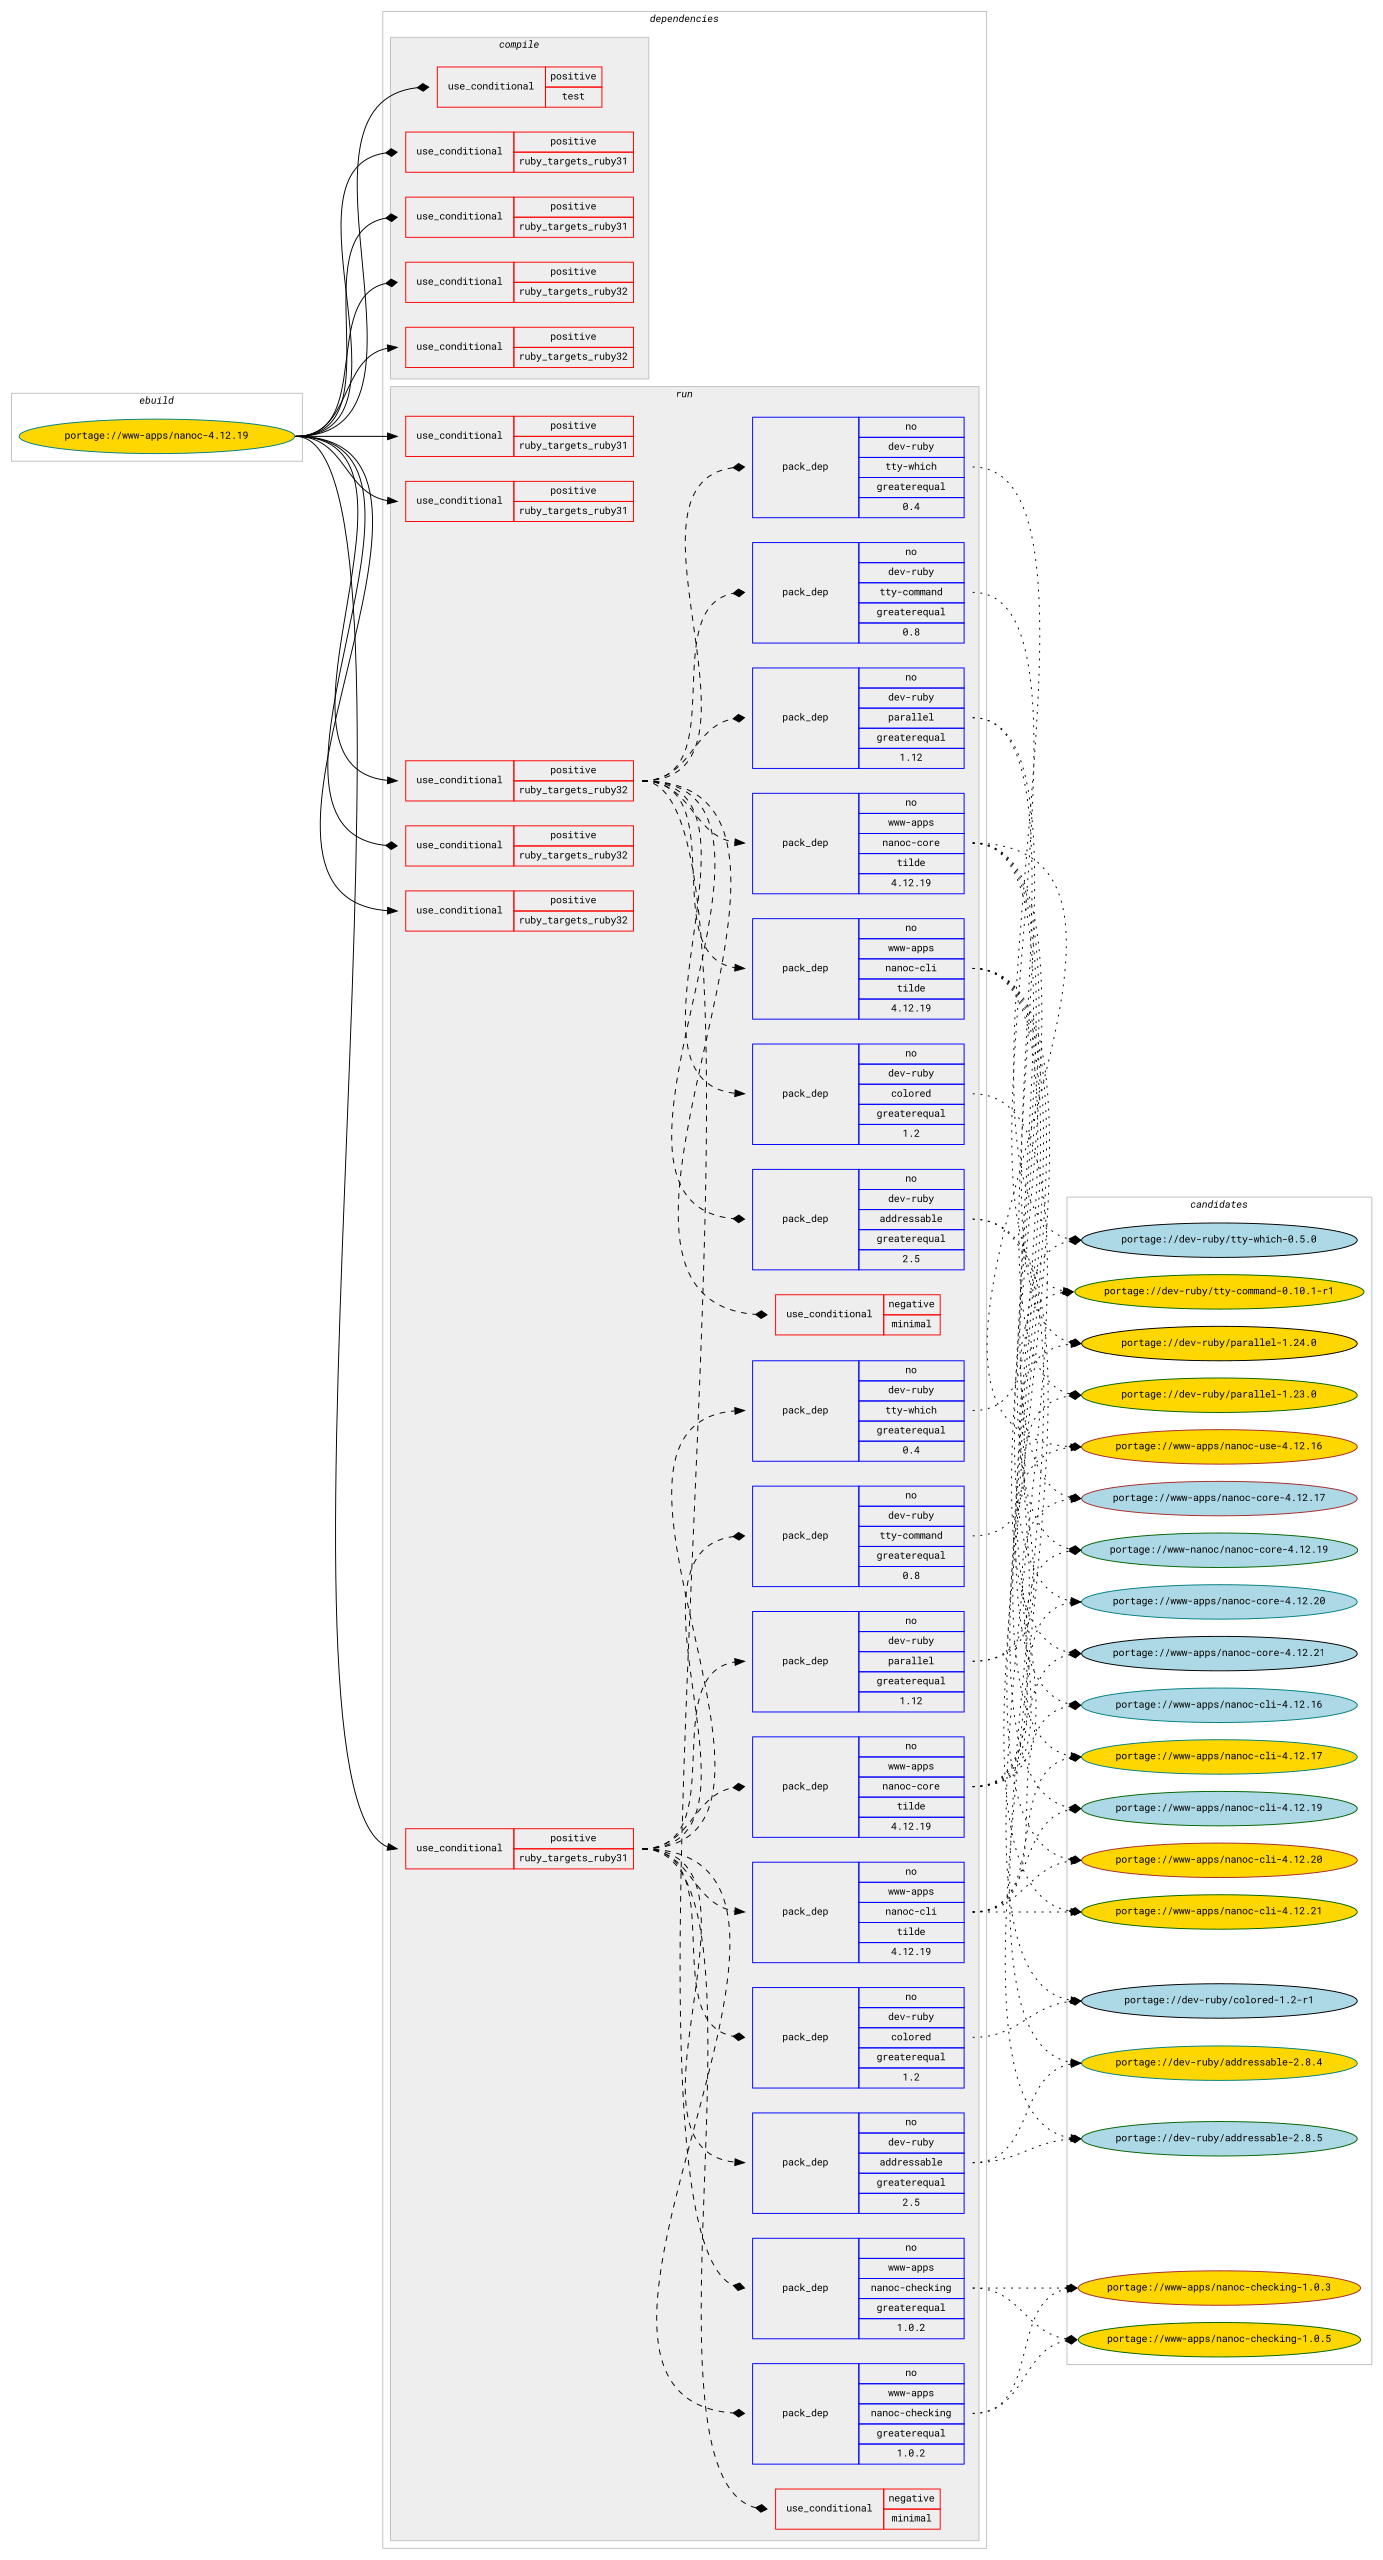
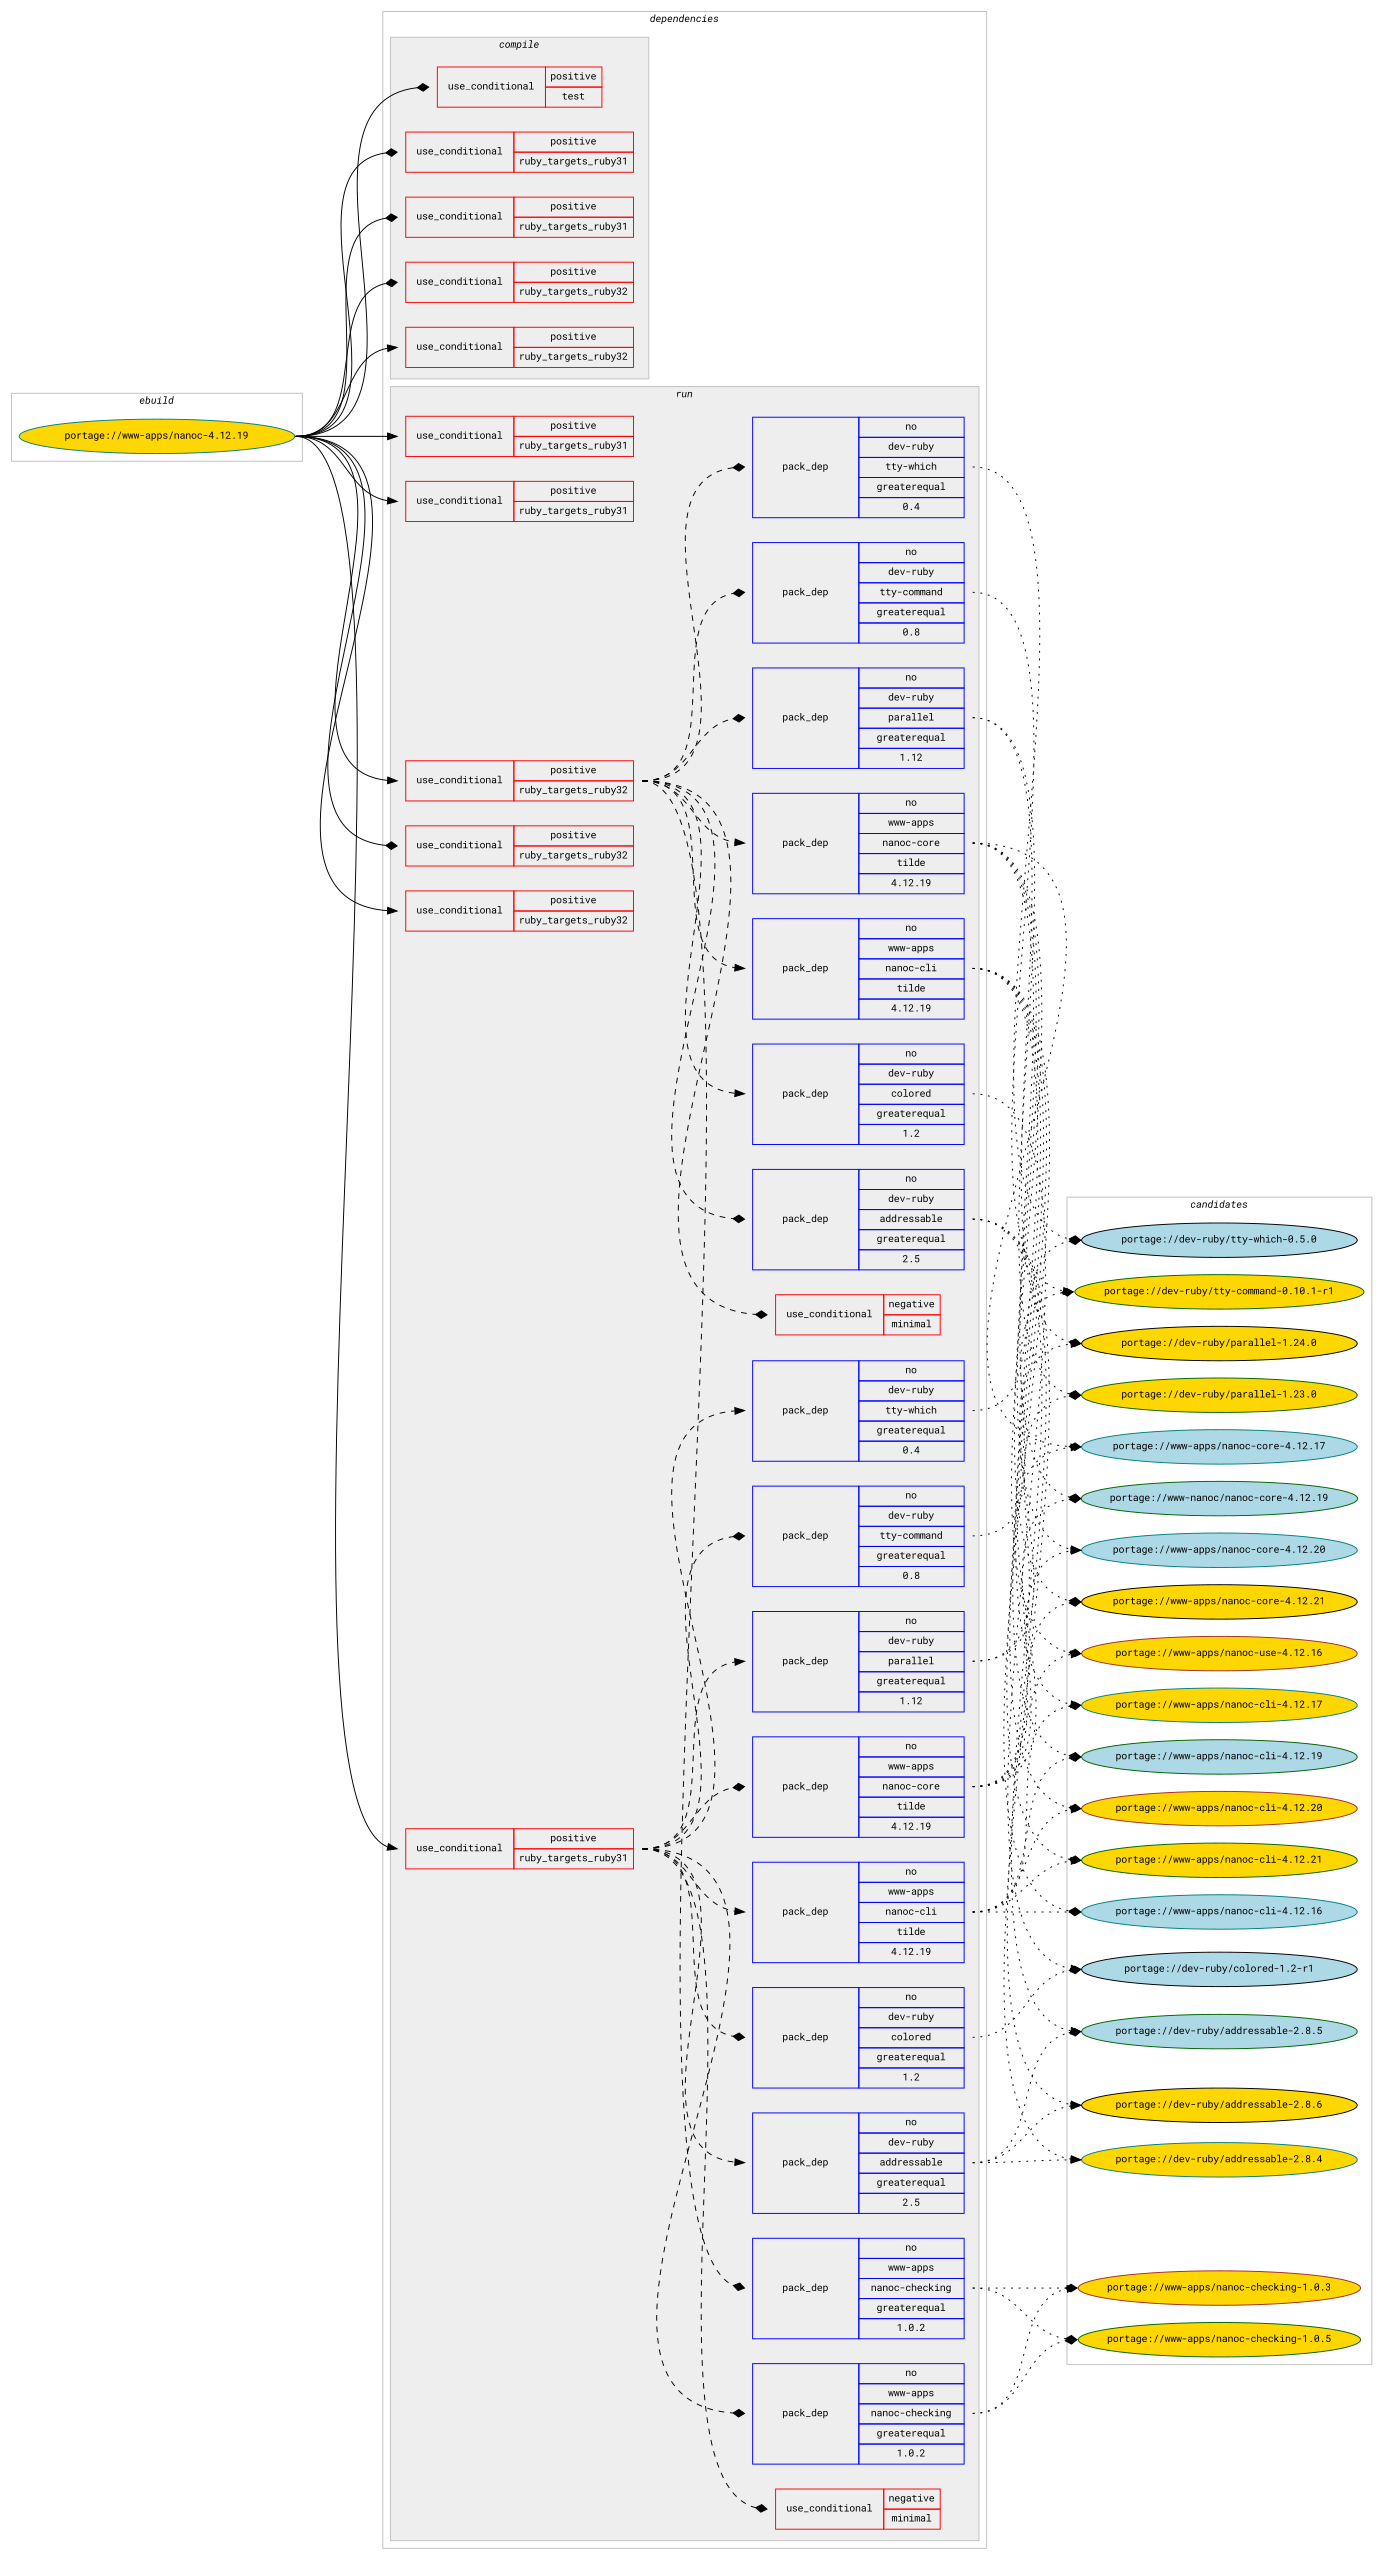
node "portage://www-apps/nanoc-core-4.12.17": color brown -> teal
node "portage://www-apps/nanoc-core-4.12.21": fillcolor lightblue -> gold
node "portage://dev-ruby/addressable-2.8.6": added
